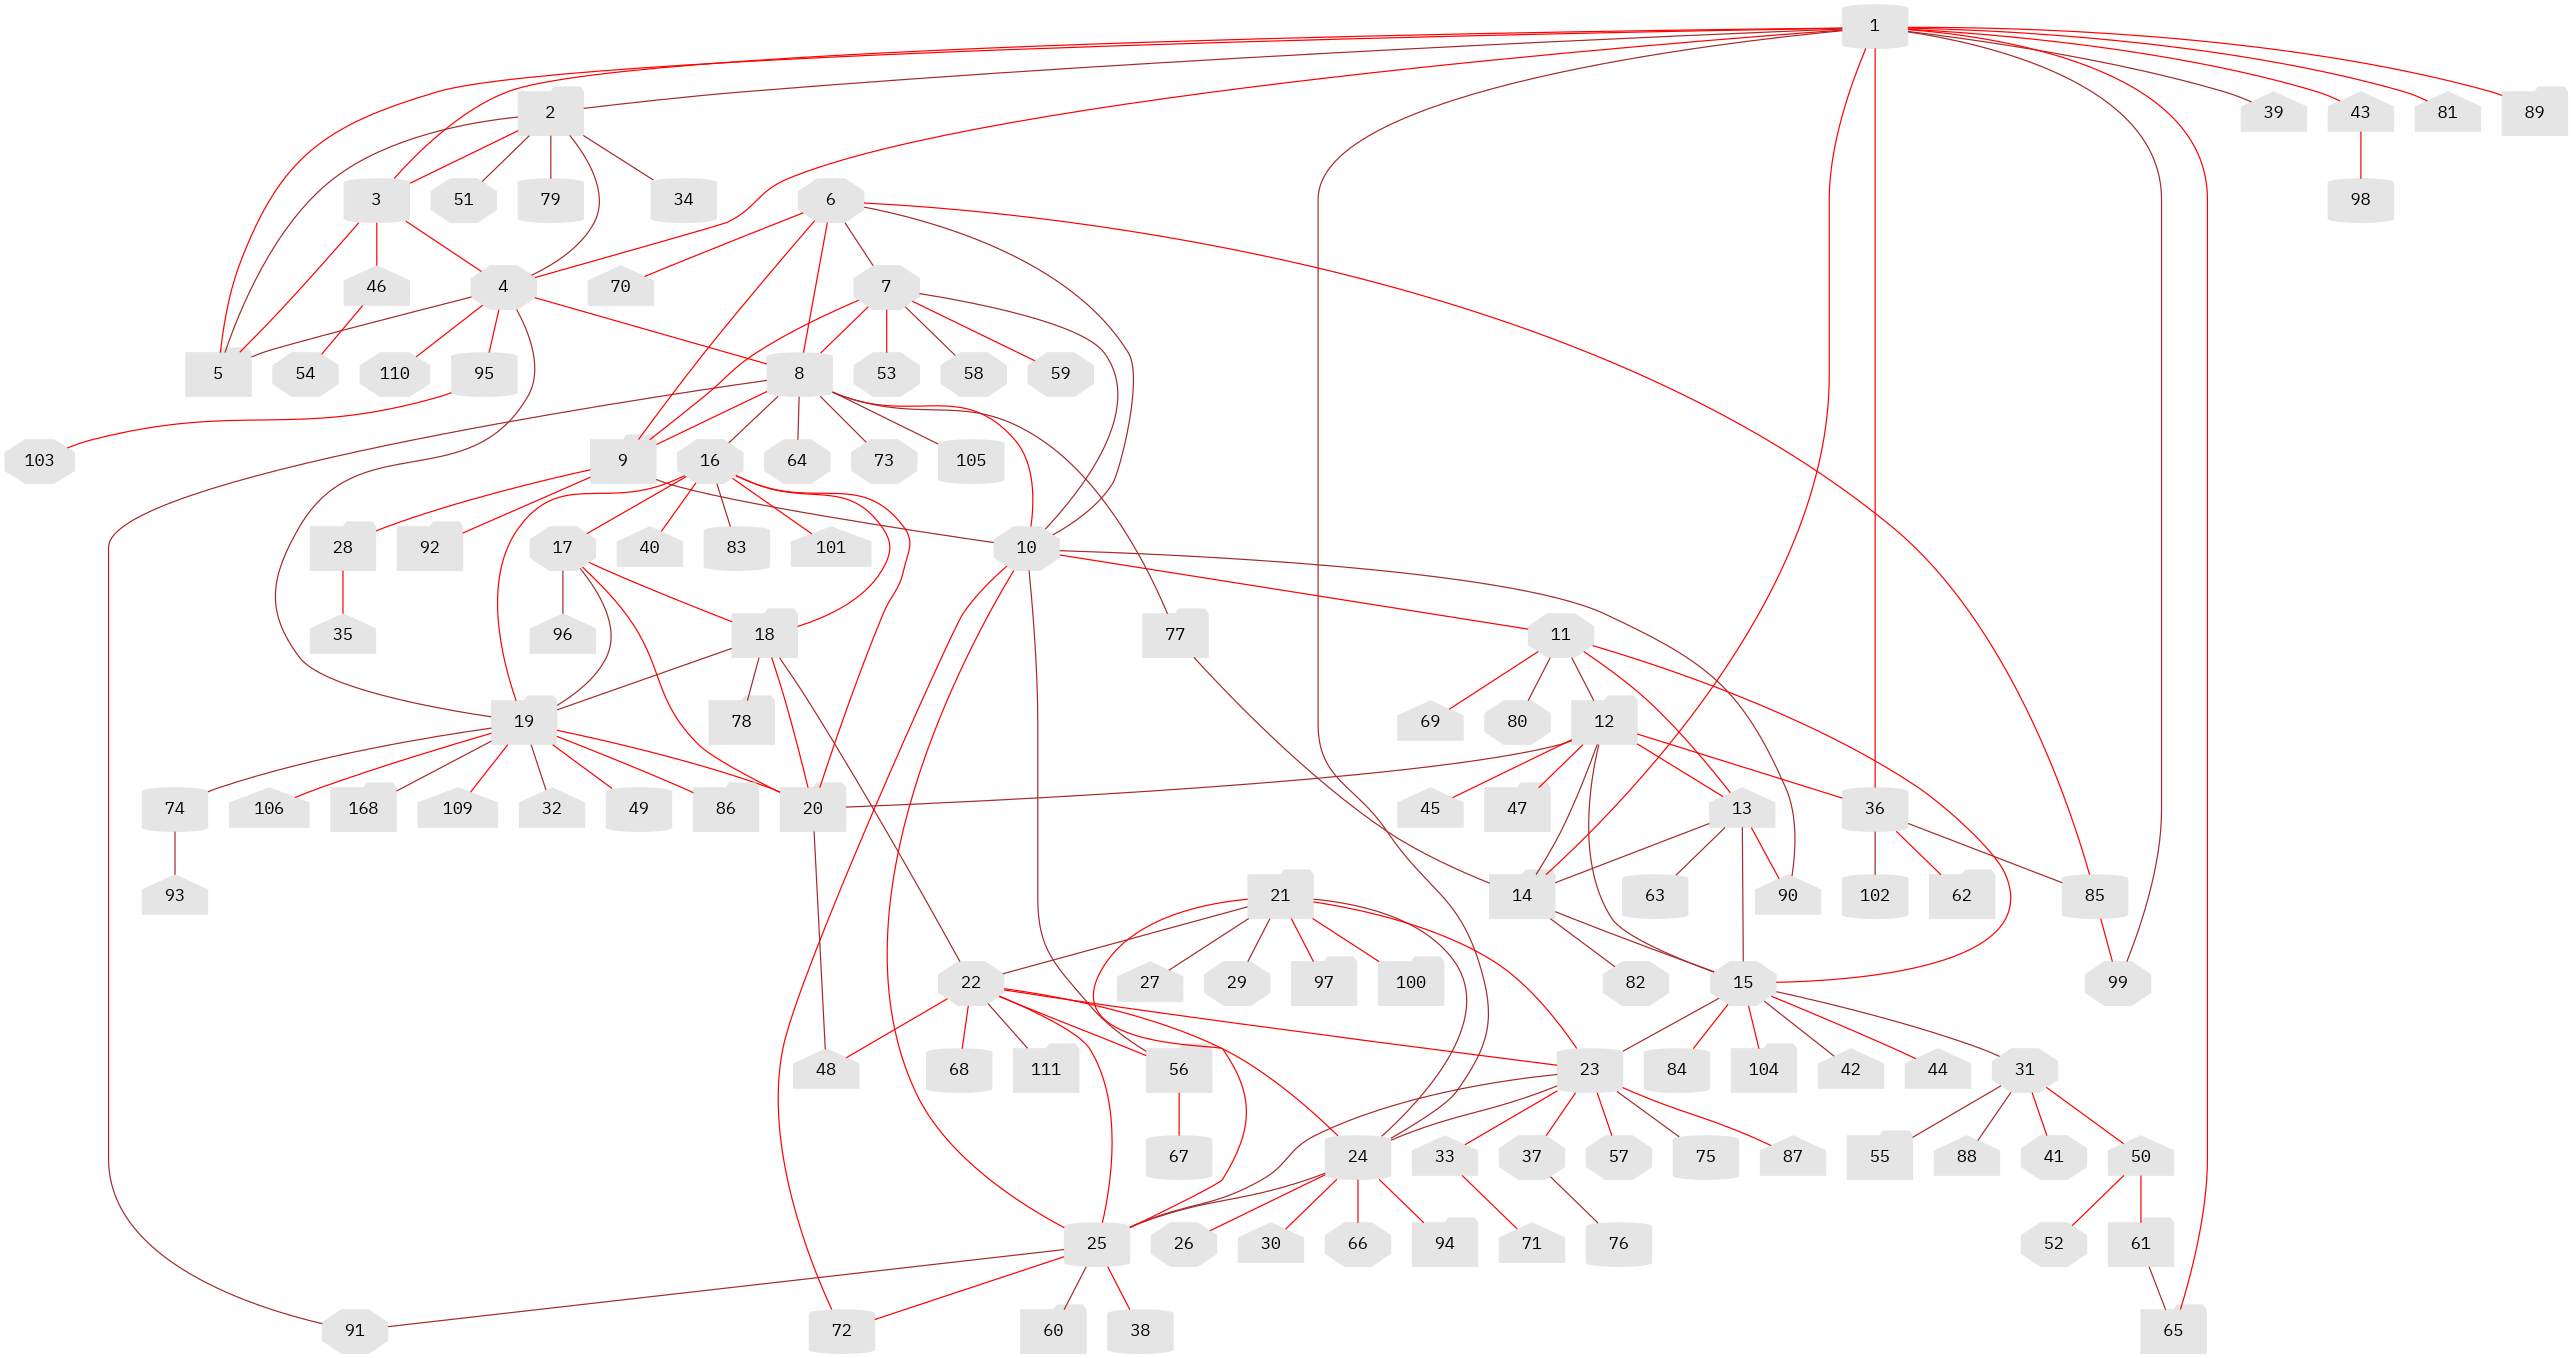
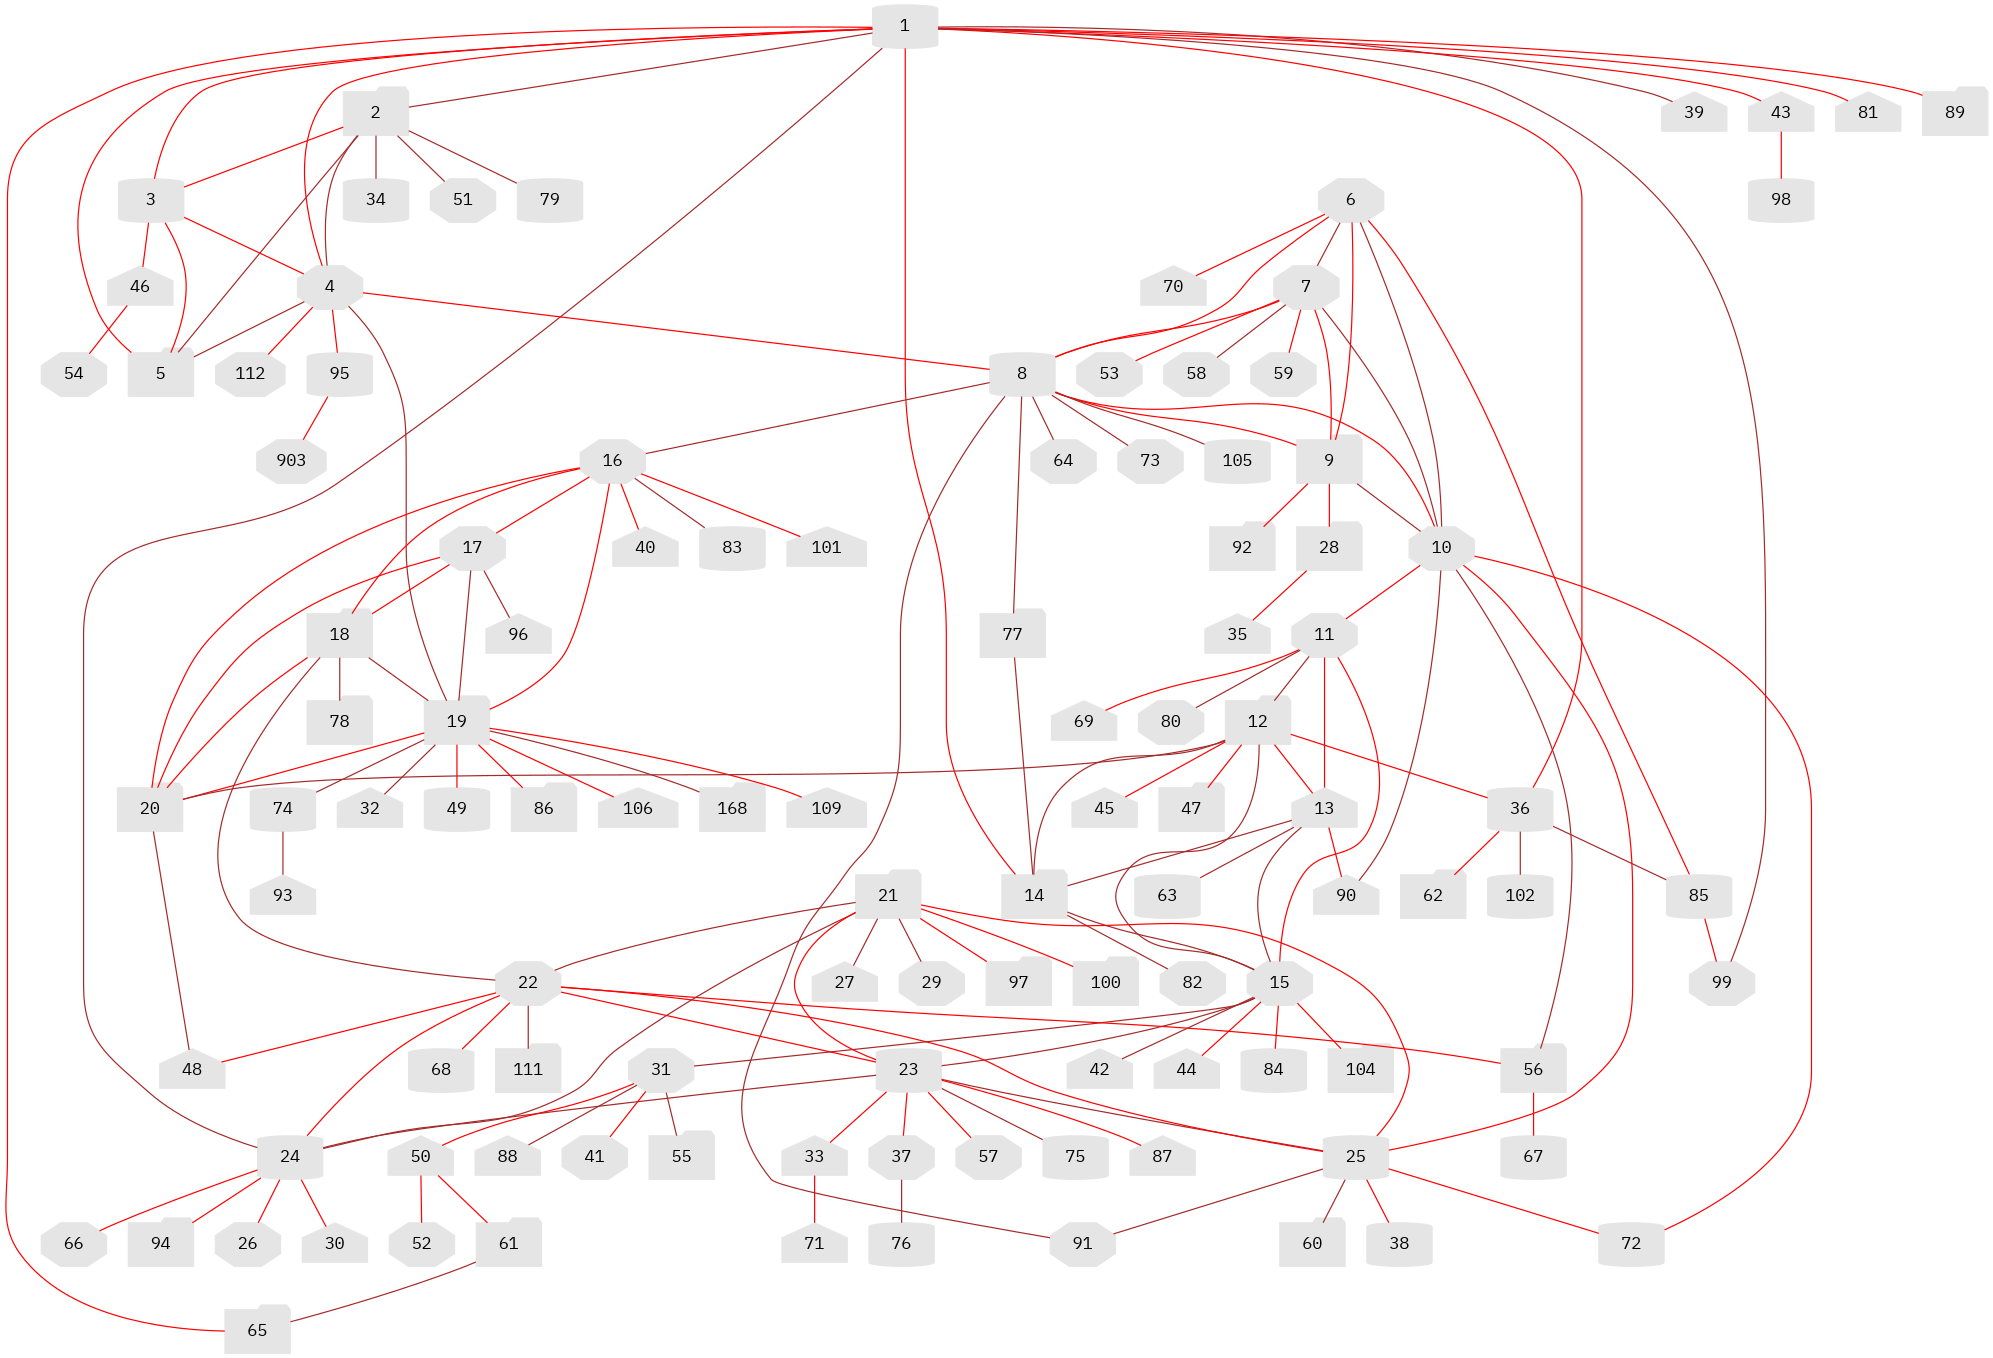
node "110": label "110" -> "112"
node "103": label "103" -> "903"
edge "24" -- "25": removed
